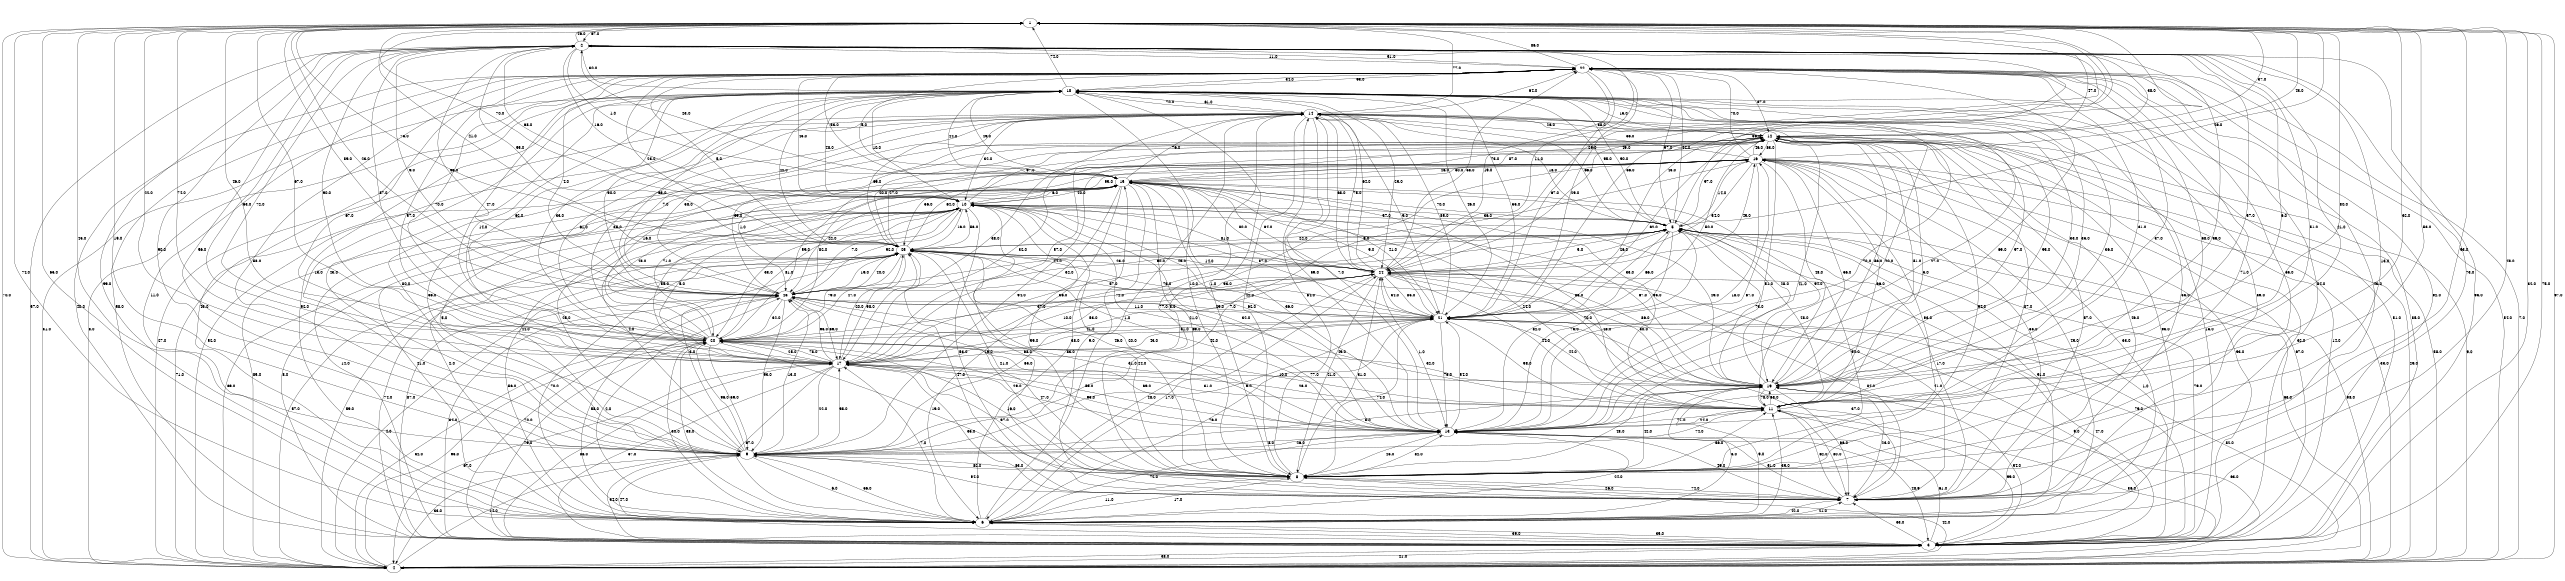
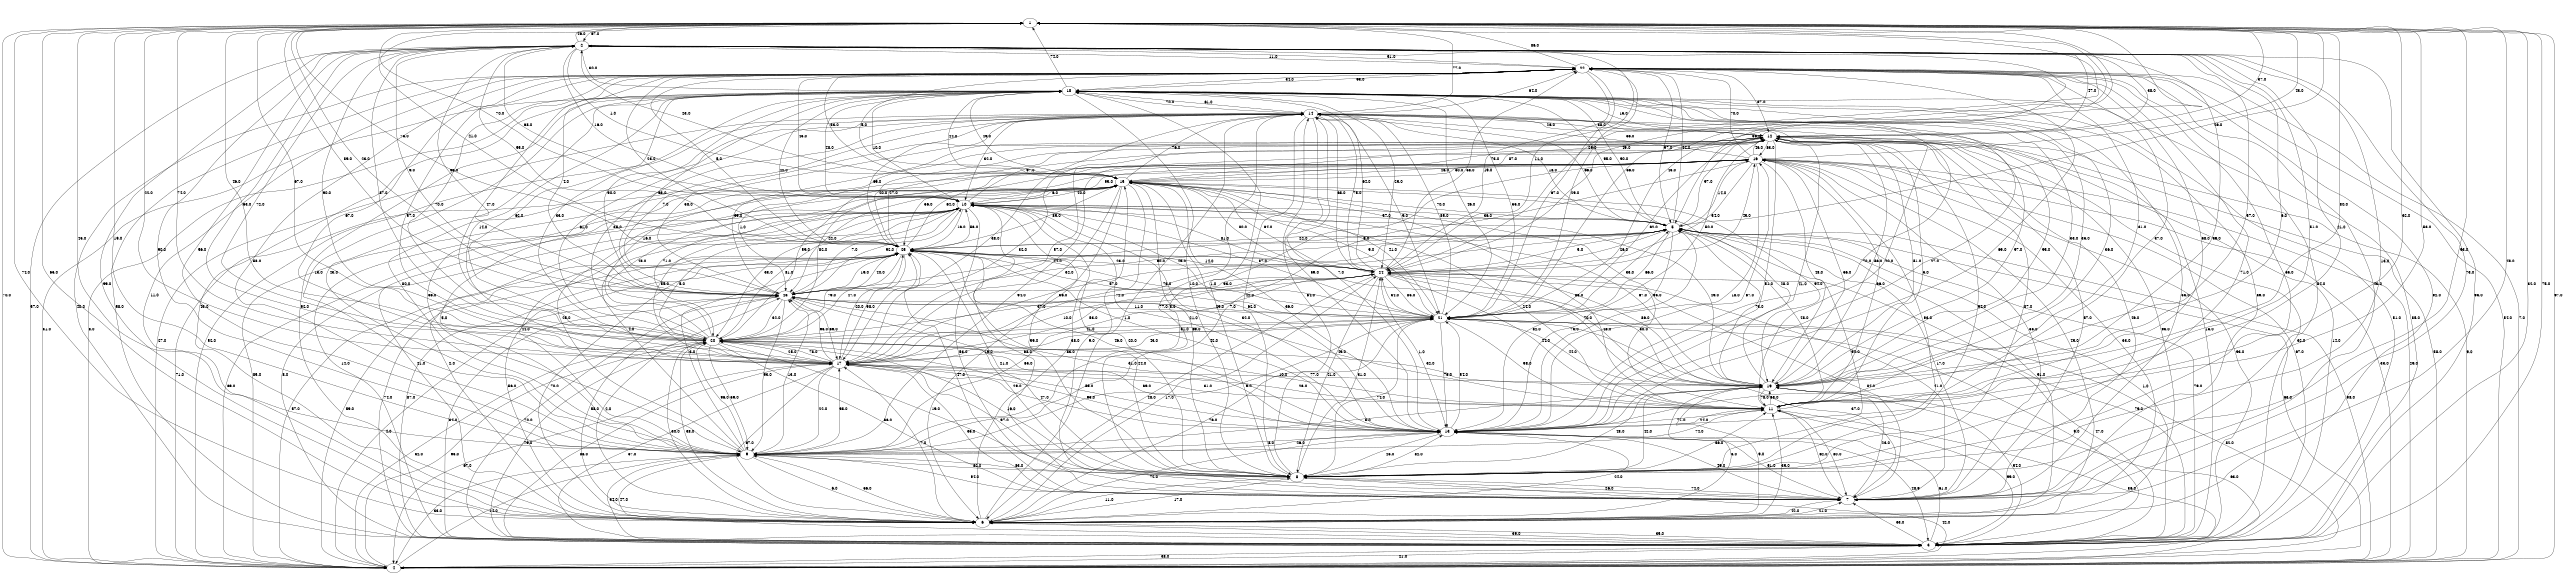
edge "15" -> "25": added, label "85.0"
edge "19" -> "7": now "20" -> "7"
